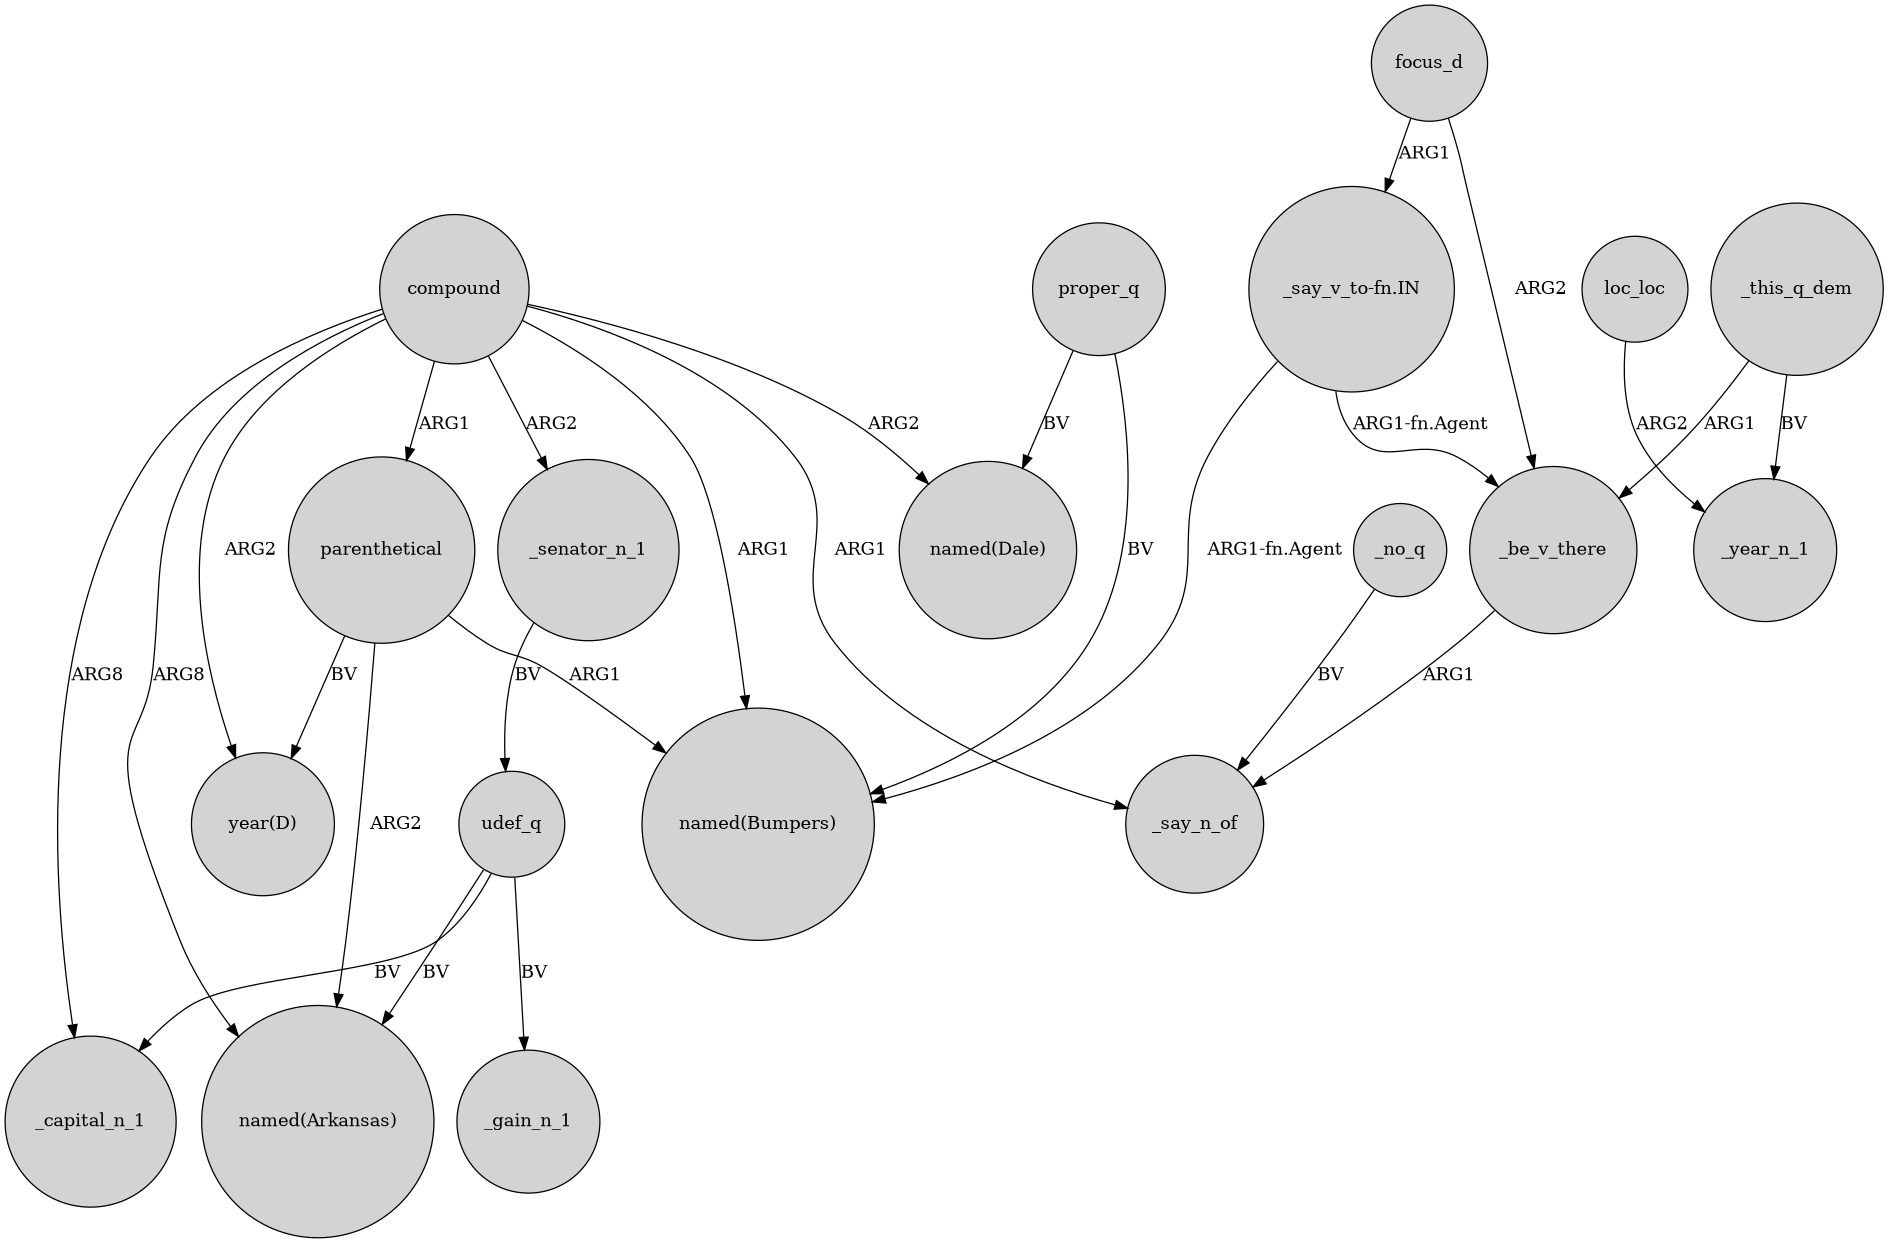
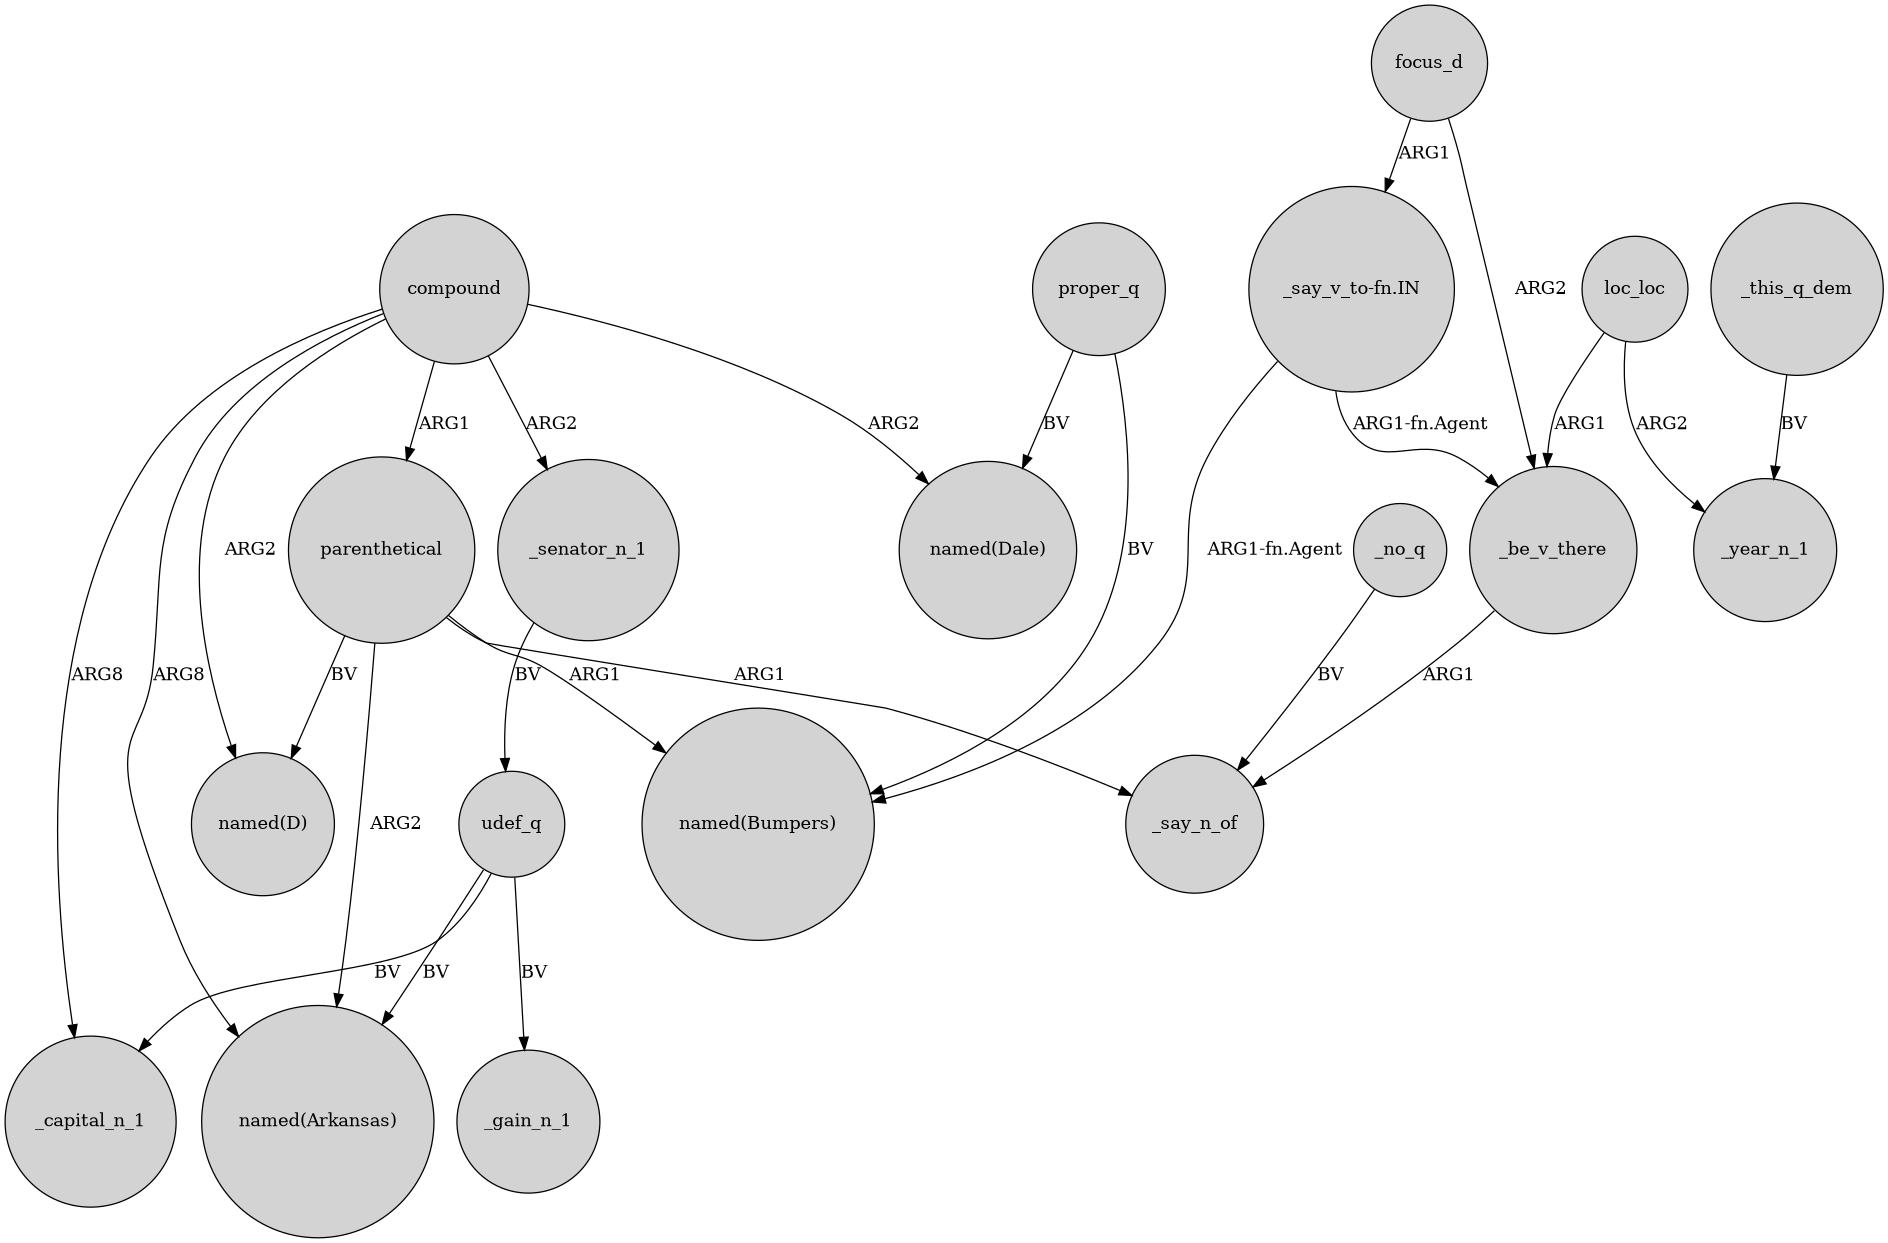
edge "_this_q_dem" -> "_be_v_there": now "loc_loc" -> "_be_v_there"
edge "compound" -> "named(Bumpers)": removed, label "ARG1"
edge "compound" -> "_say_n_of": now "parenthetical" -> "_say_n_of"
node "year(D)": label "year(D)" -> "named(D)"
